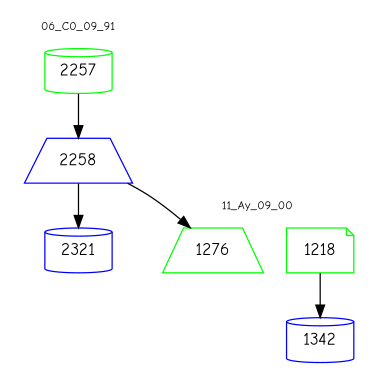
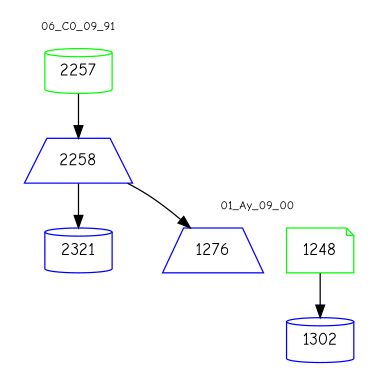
cluster "11_Ay_09_00": label "11_Ay_09_00" -> "01_Ay_09_00"
node "1276": color green -> blue
node "1218": label "1218" -> "1248"
node "1342": label "1342" -> "1302"
